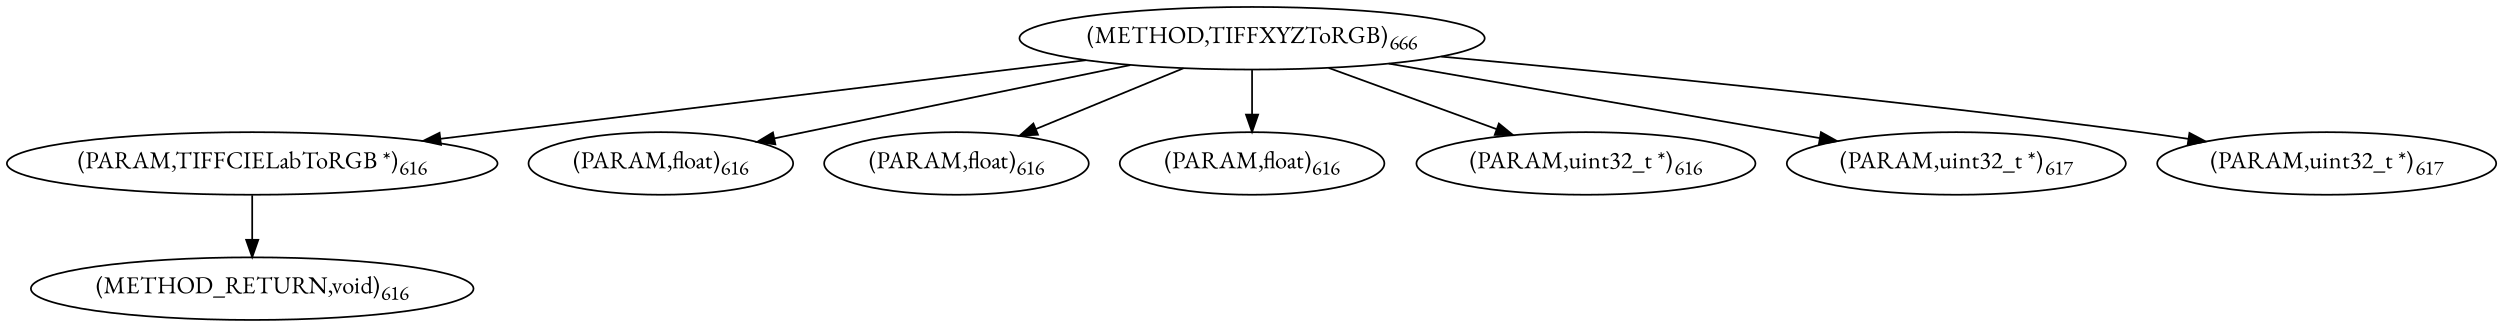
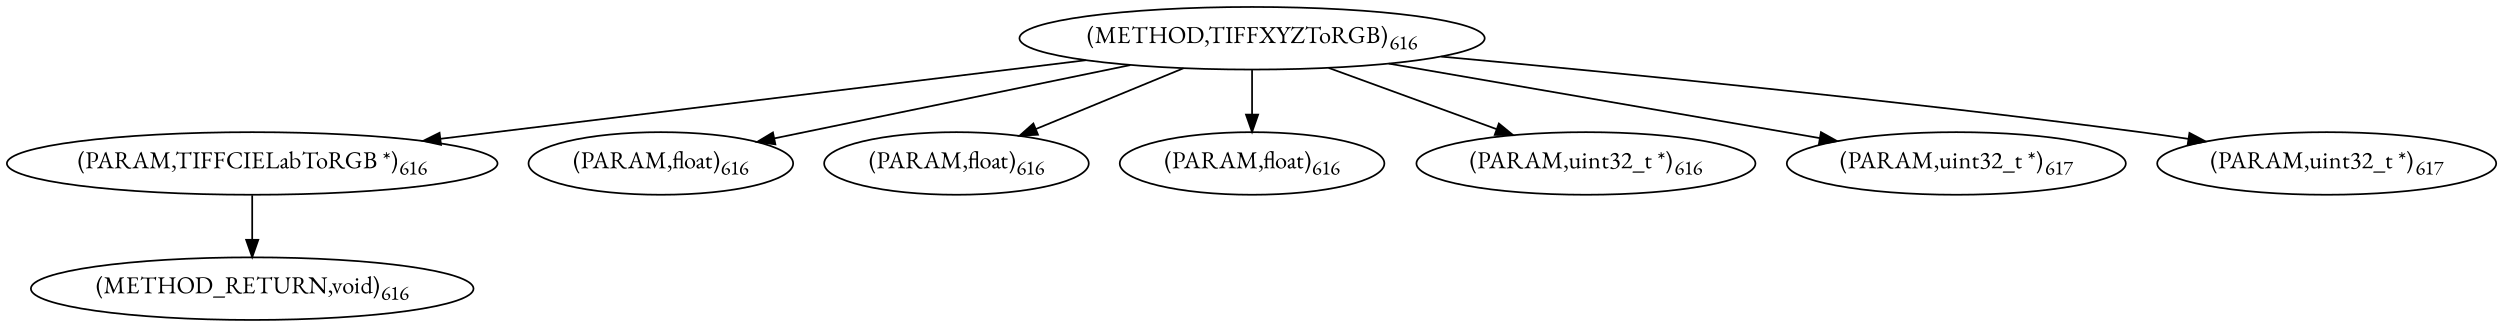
node "(METHOD,TIFFXYZToRGB)": text "666" -> "616"
